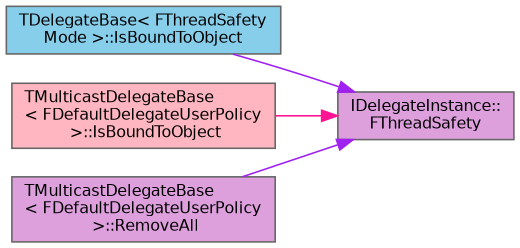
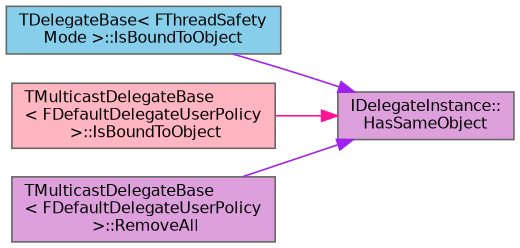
node "IDelegateInstance:: FThreadSafety": label "IDelegateInstance:: FThreadSafety" -> "IDelegateInstance:: HasSameObject"
